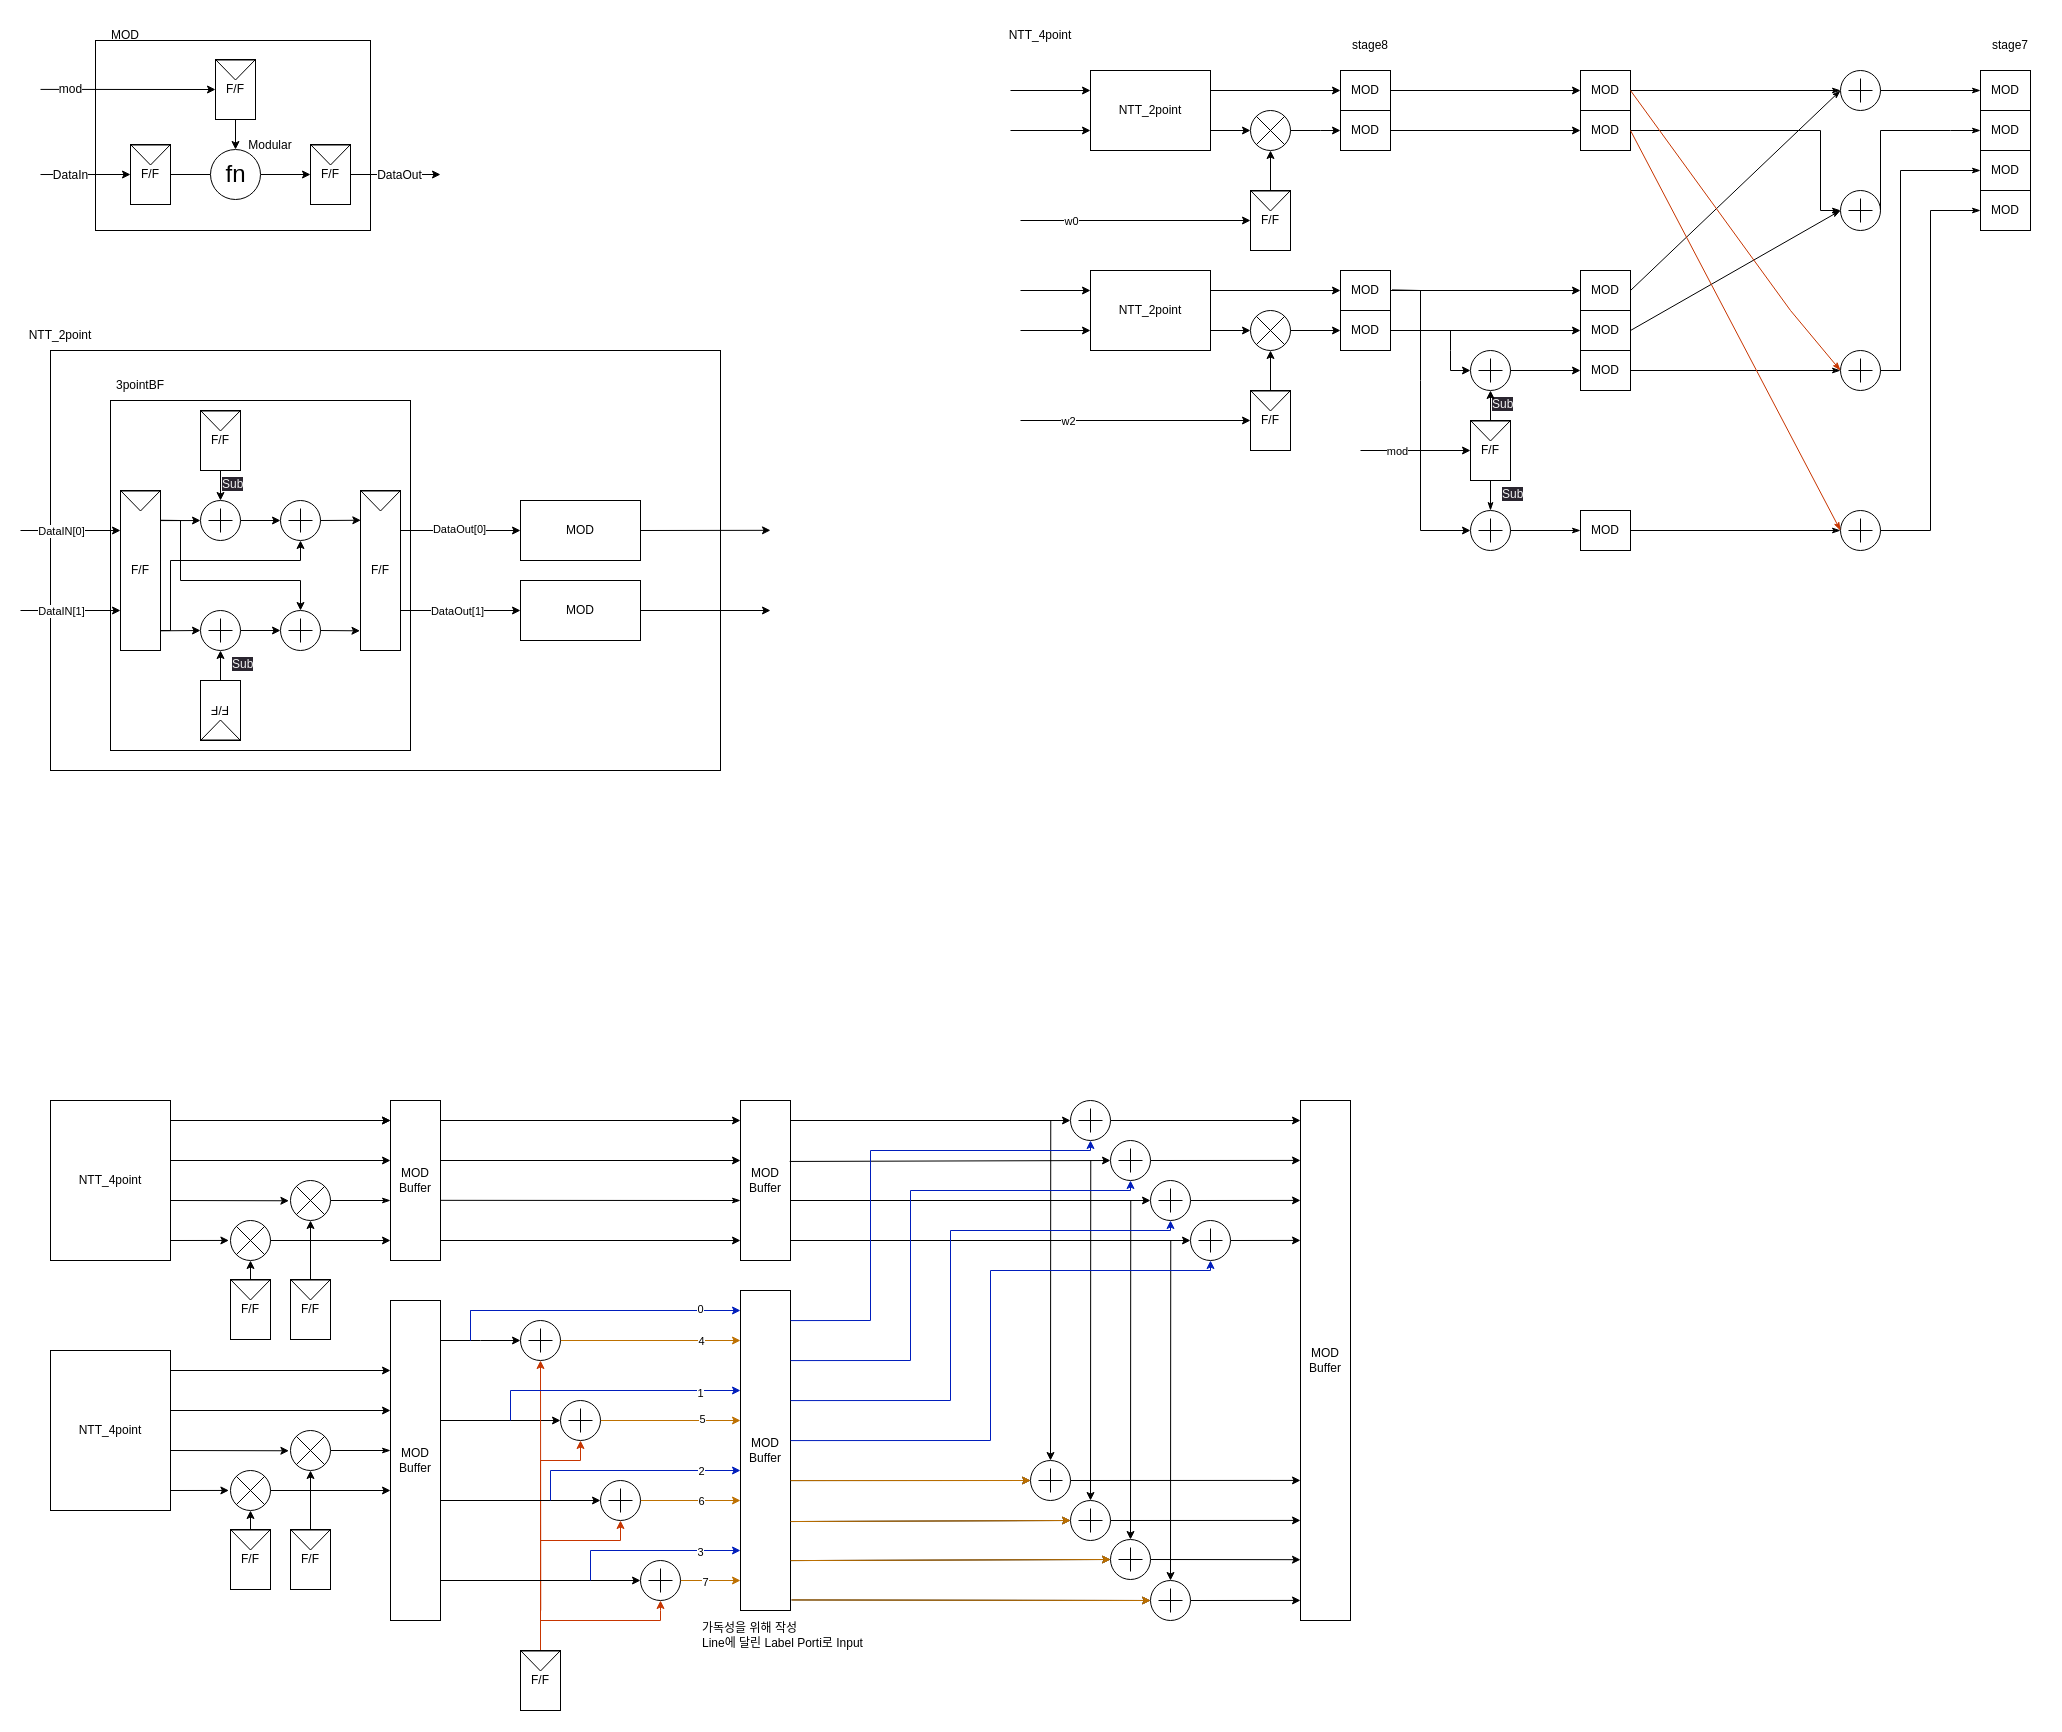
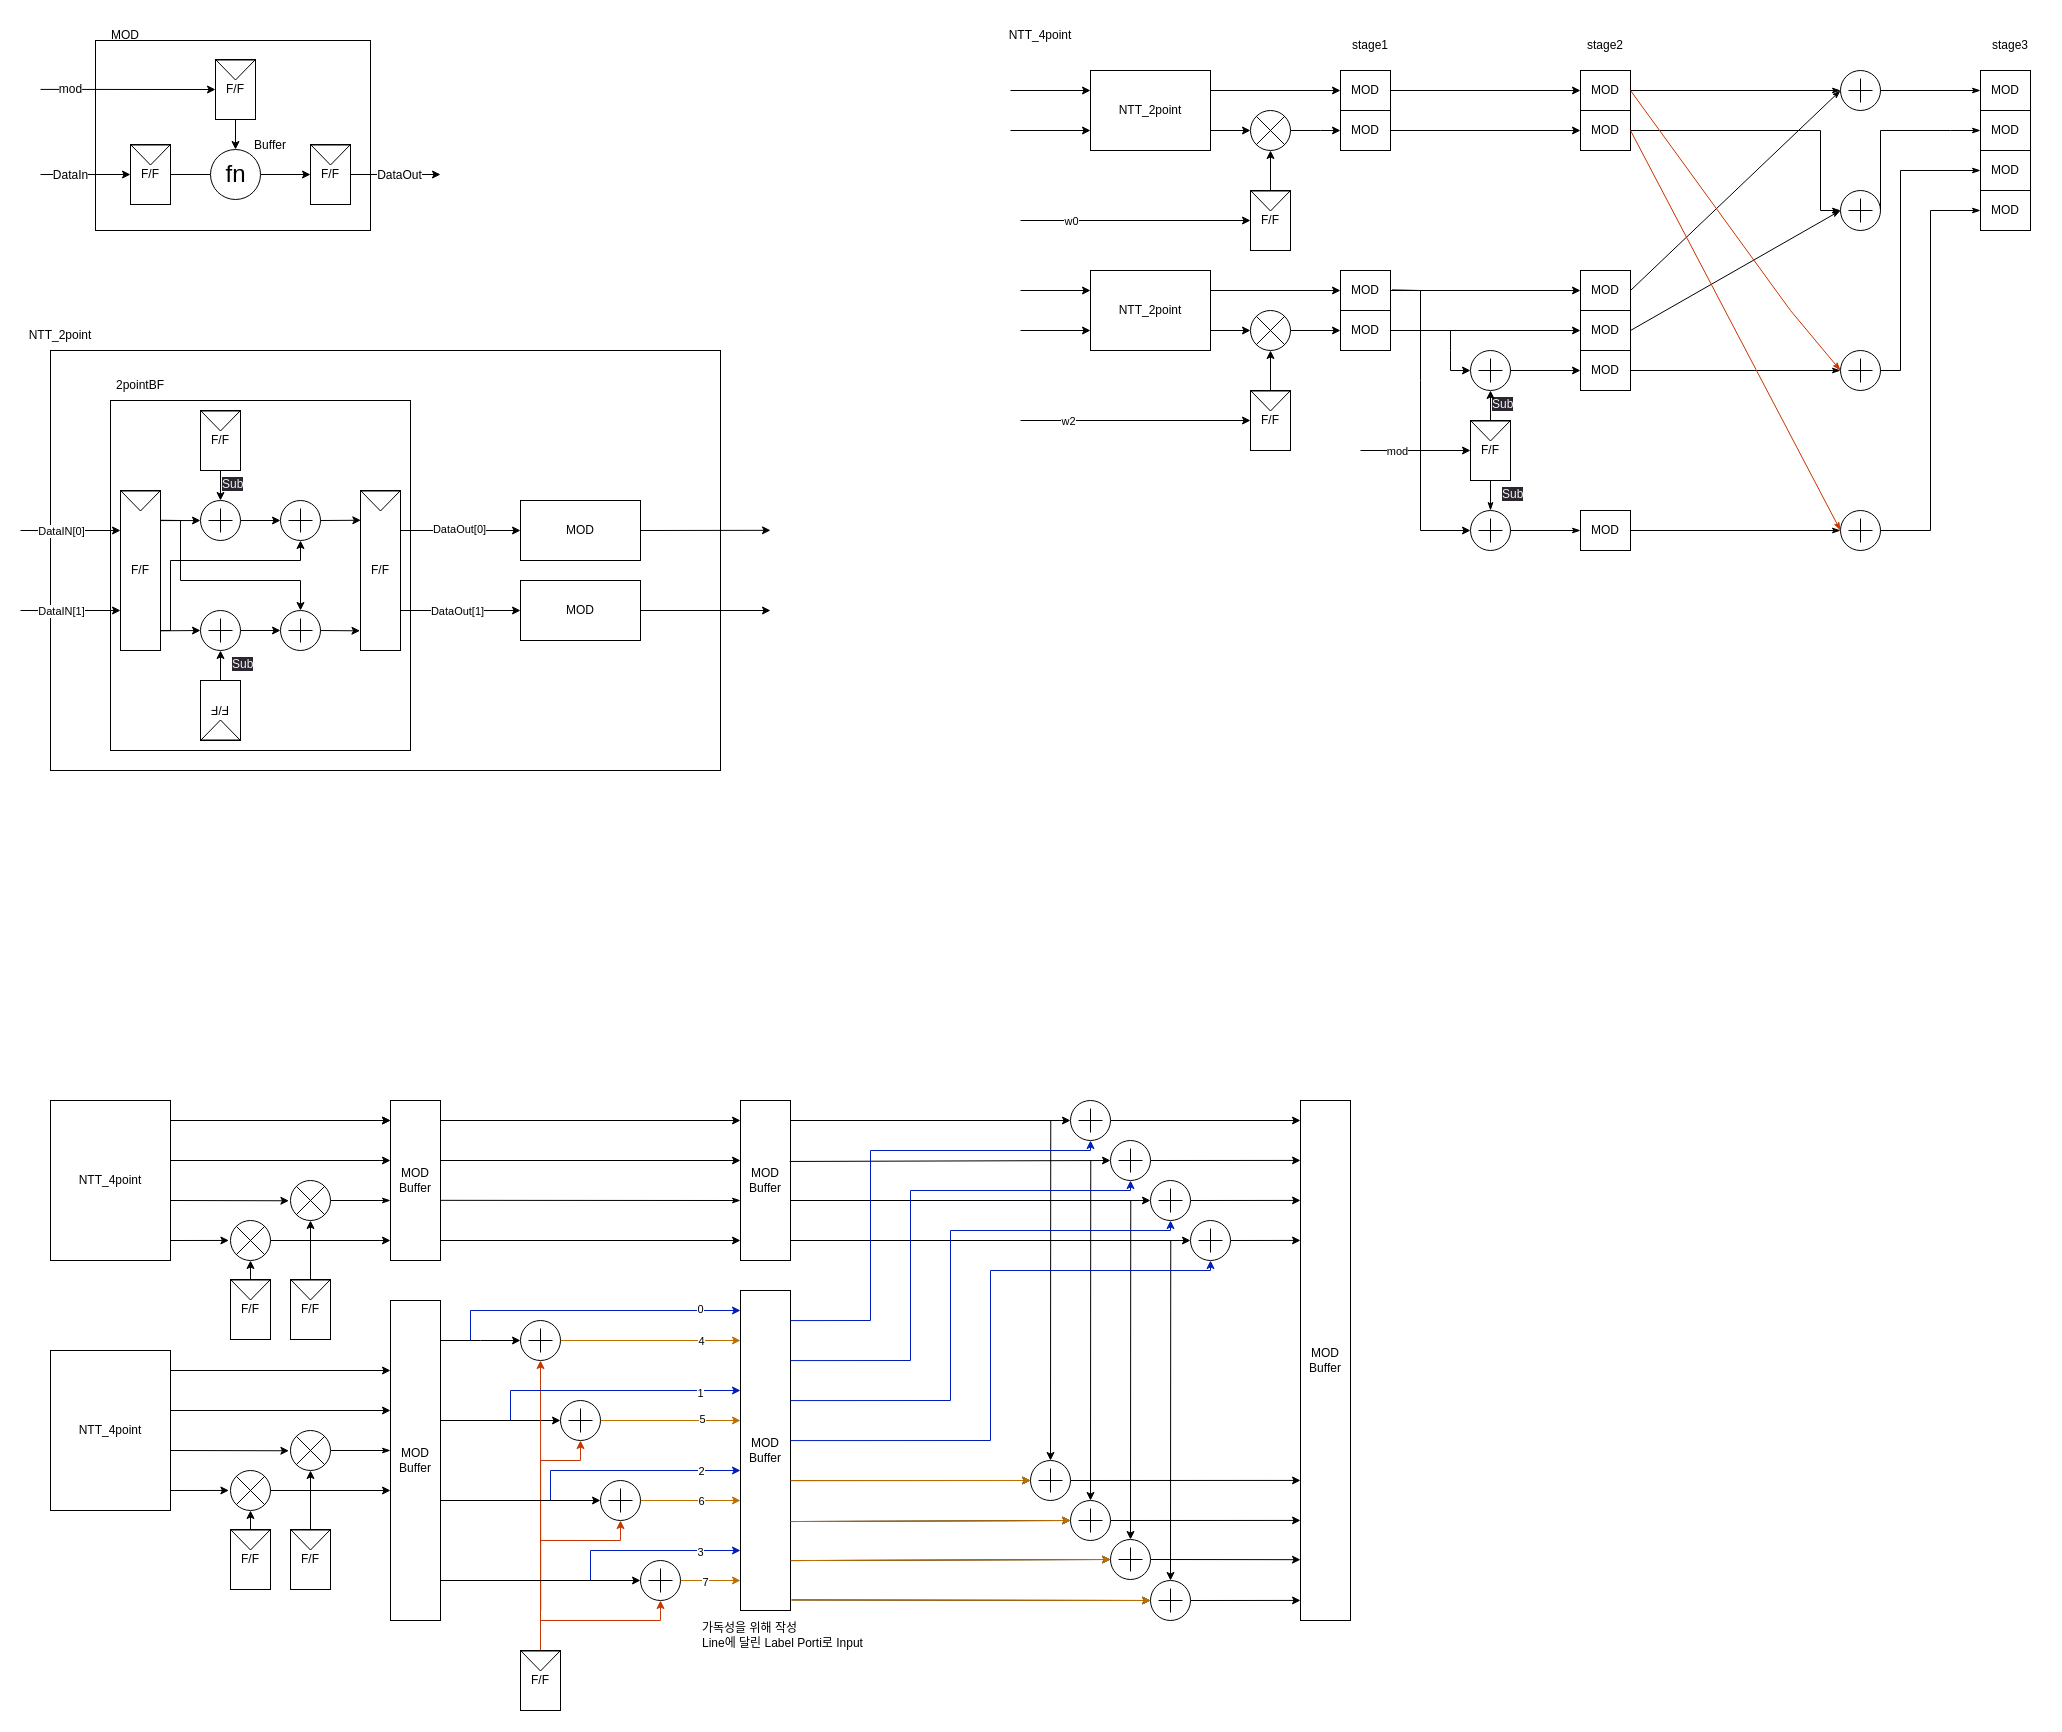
node "stage8": label "stage8" -> "stage1"
node "stage2": added
node "stage7": label "stage7" -> "stage3"
node "Modular": label "Modular" -> "Buffer"
node "3pointBF": label "3pointBF" -> "2pointBF"
